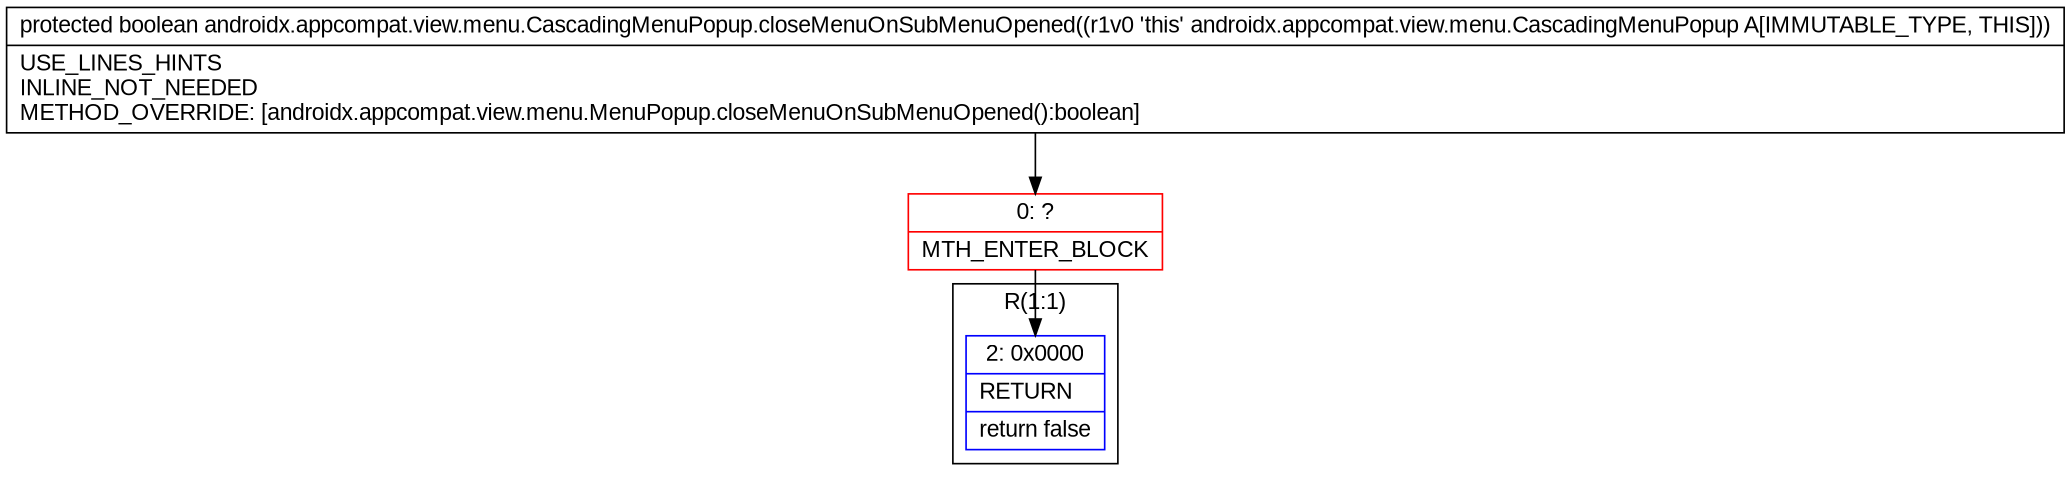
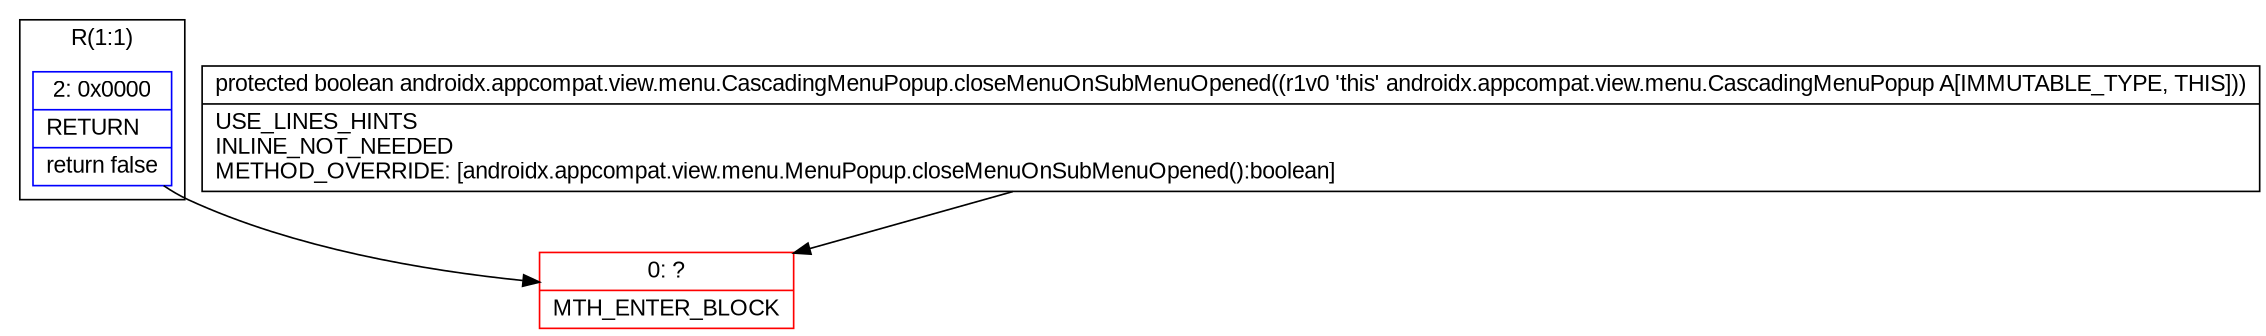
edge "0: ?" -> "2: 0x0000": reversed
